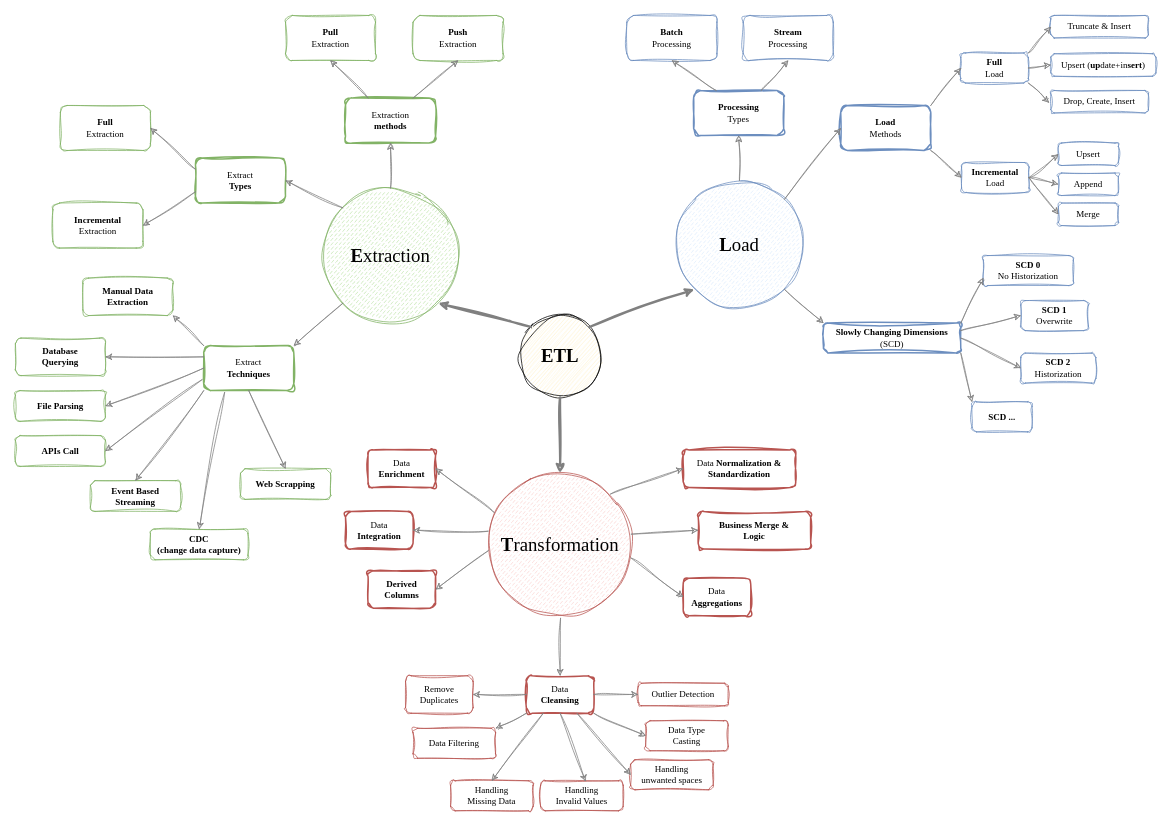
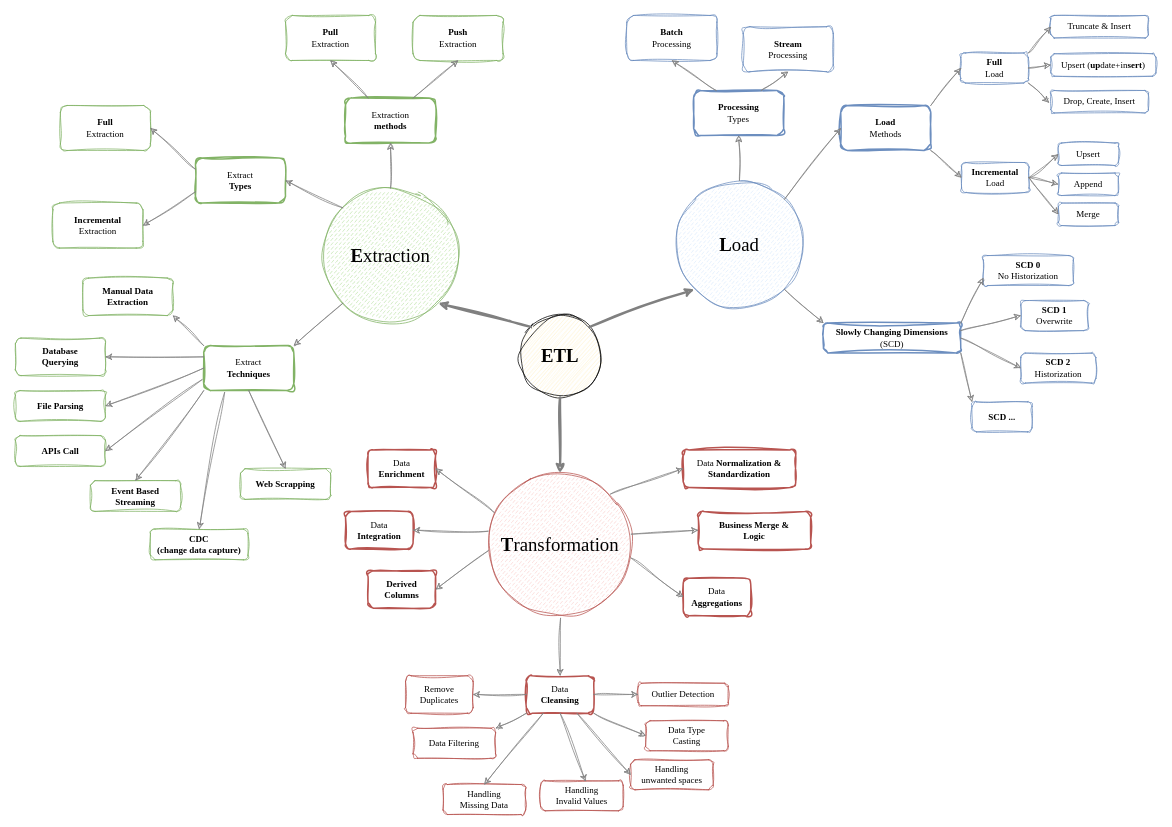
node "Stream Processing": moved (788, 38) -> (788, 49)
node "Handling Missing Data": moved (492, 795) -> (484, 799)
